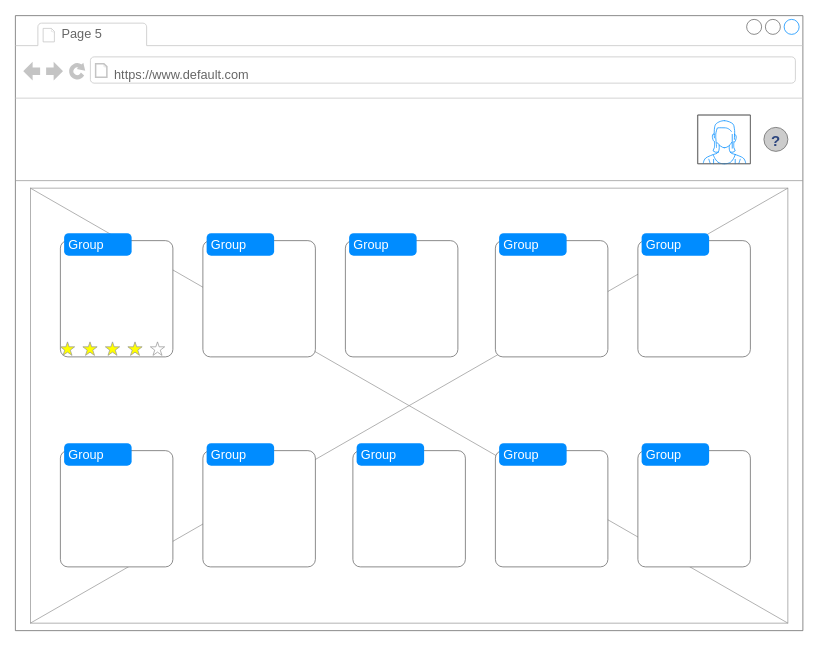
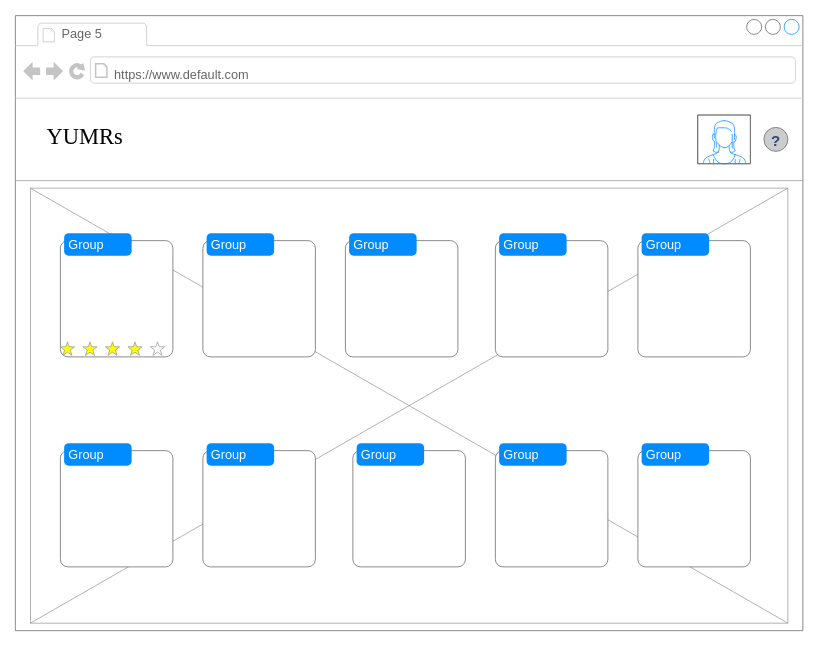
node "YUMRs": added
